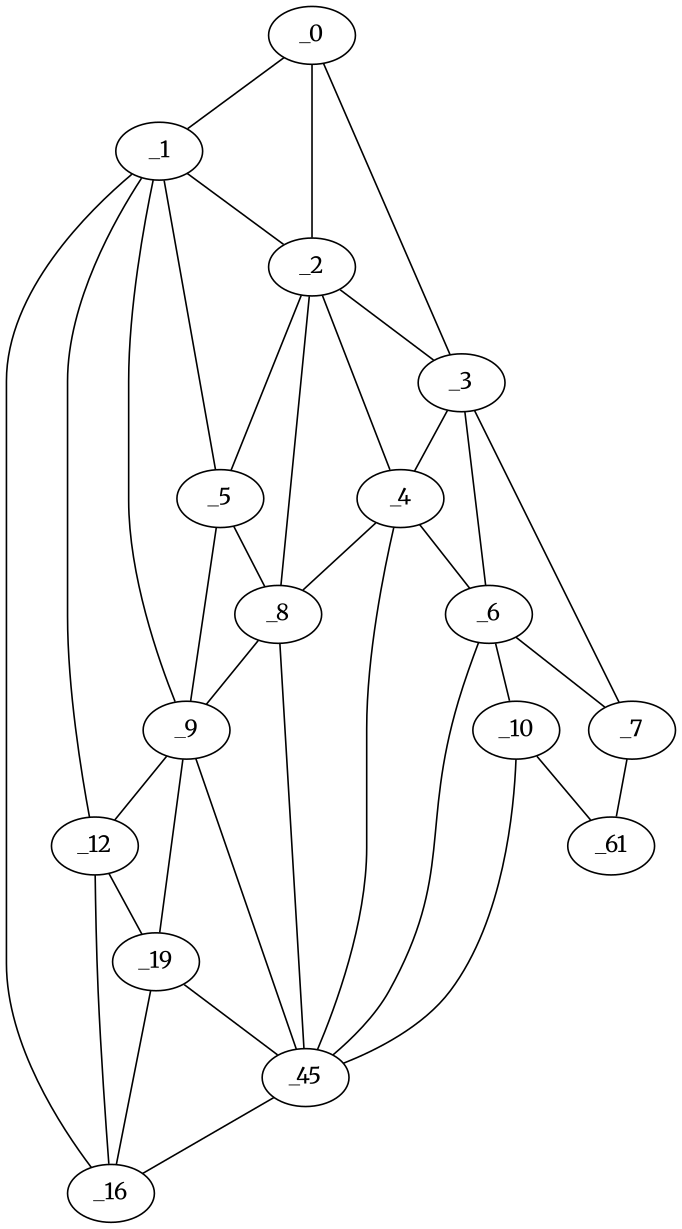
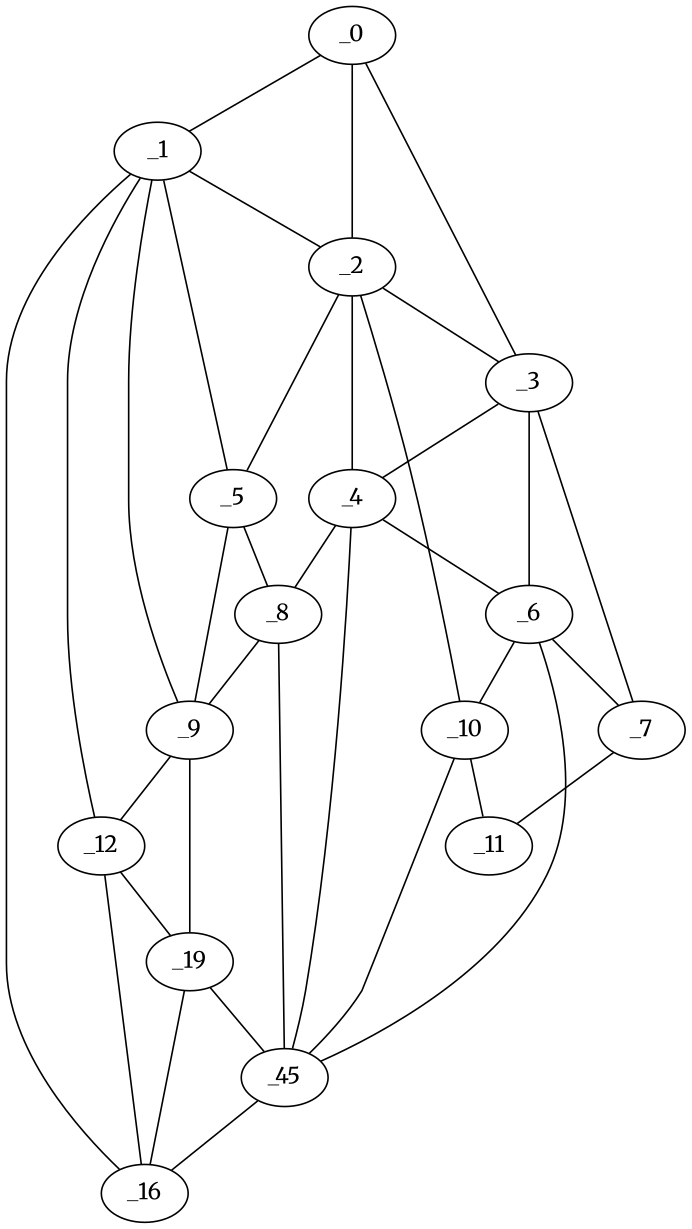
edge "_2" -- "_8": now "_2" -- "_10"
node "_61": label "_61" -> "_11"
edge "_9" -- "_45": removed
